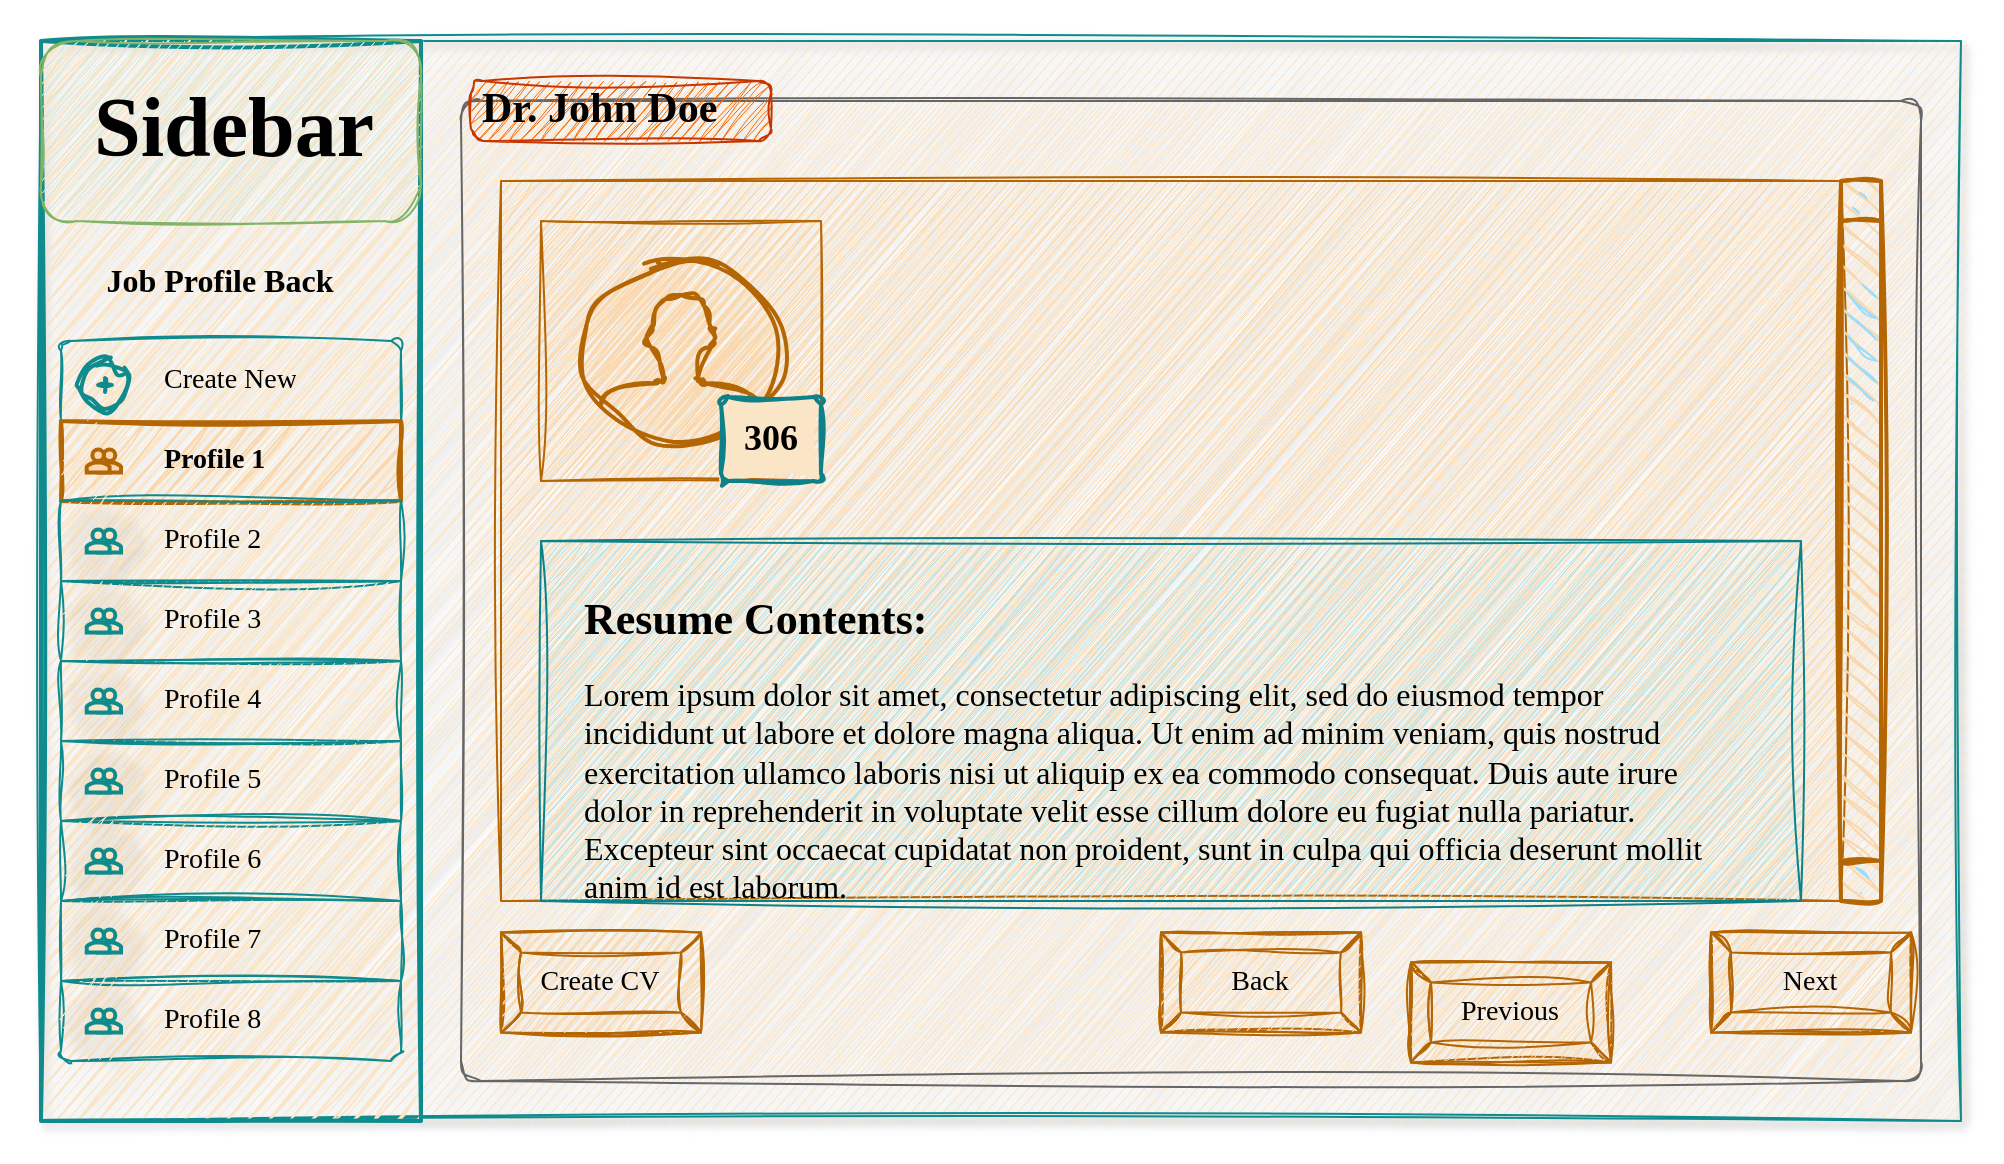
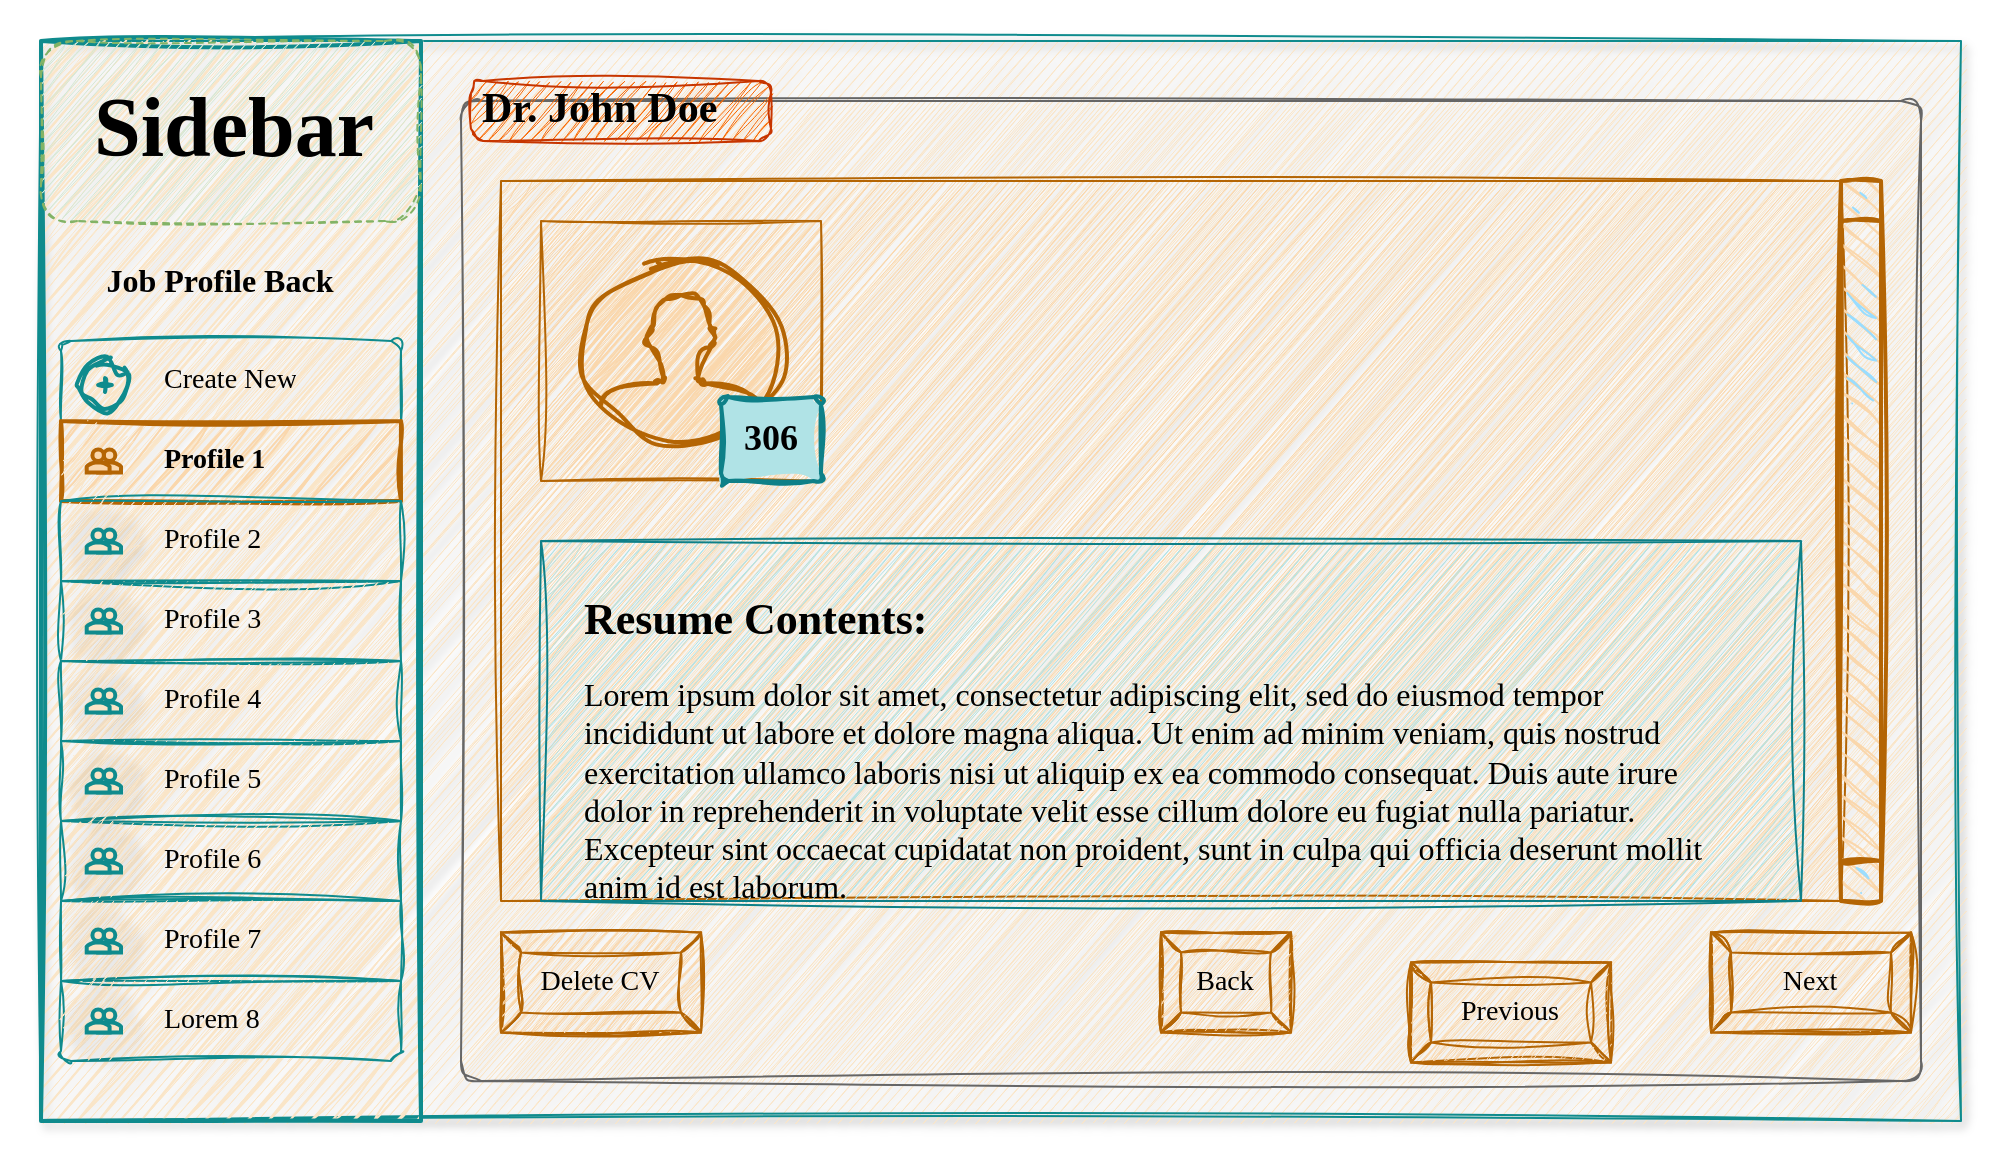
node "Sidebar": style solid -> dashed
node "306": fillcolor #fae5c7 -> #b0e3e6
node "Back": size 200x100 -> 130x100
node "Create CV": label "Create CV" -> "Delete CV"
node "Profile 8": label "Profile 8" -> "Lorem 8"
